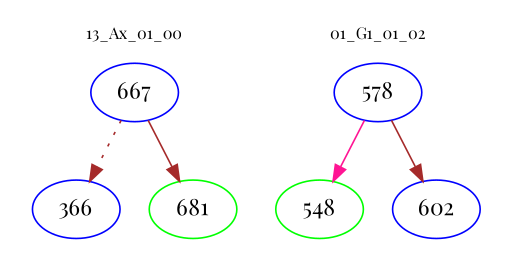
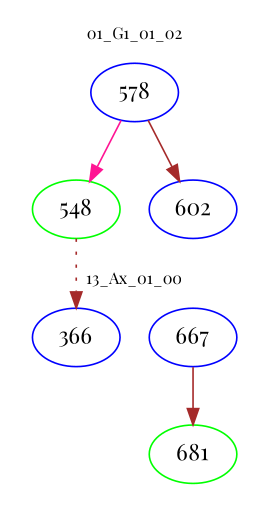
edge "667" -> "366": now "548" -> "366"
